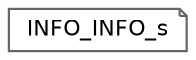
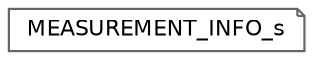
node "INFO_INFO_s": label "INFO_INFO_s" -> "MEASUREMENT_INFO_s"
